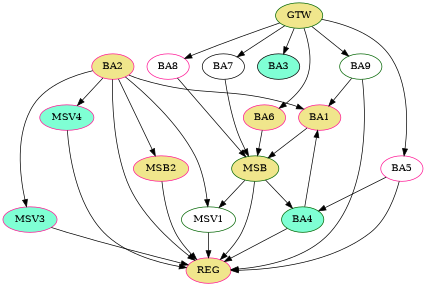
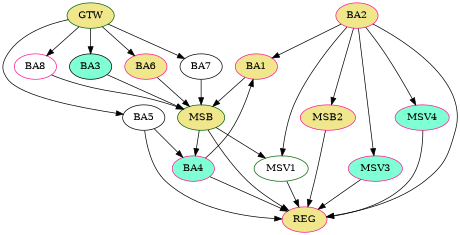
node "BA9": removed
edge "BA3" -> "MSB": added
node "BA5": color deeppink -> black
node "BA4": color darkgreen -> deeppink
